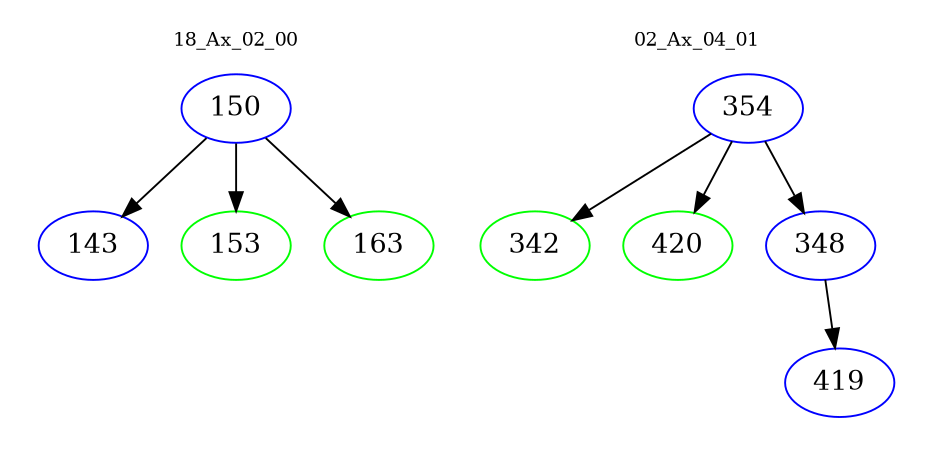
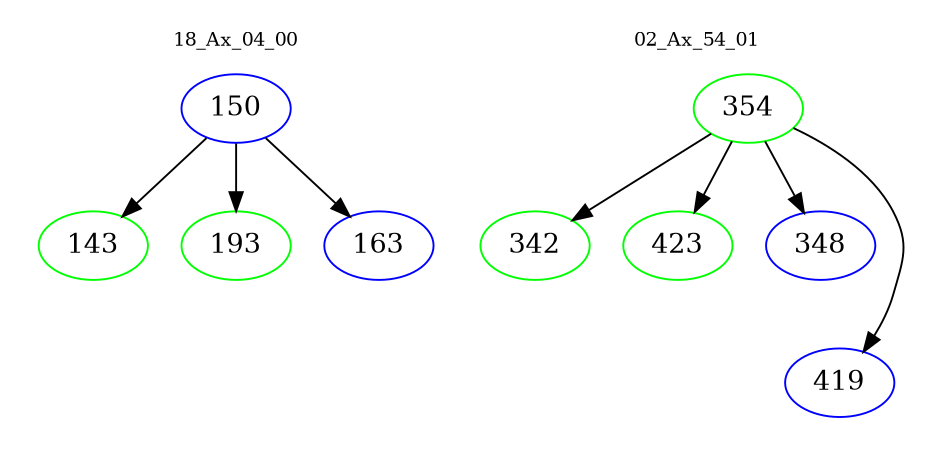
cluster "18_Ax_02_00": label "18_Ax_02_00" -> "18_Ax_04_00"
cluster "02_Ax_04_01": label "02_Ax_04_01" -> "02_Ax_54_01"
node "354": color blue -> green
node "143": color blue -> green
node "153": label "153" -> "193"
node "163": color green -> blue
node "420": label "420" -> "423"
edge "348" -> "419": now "354" -> "419"
